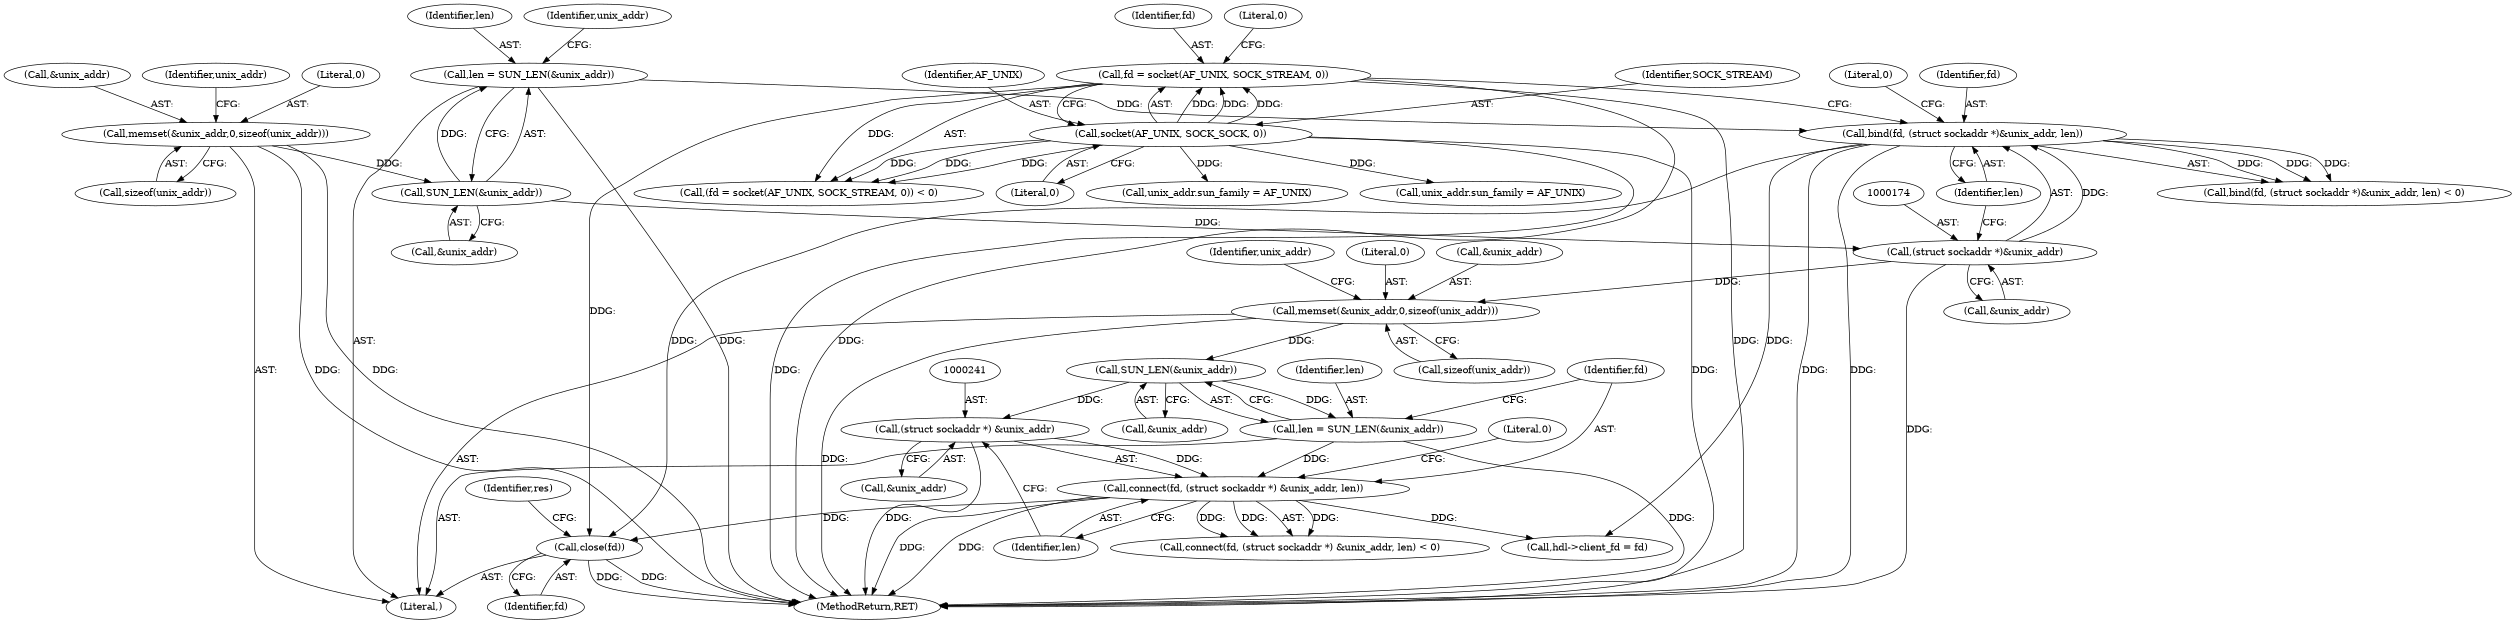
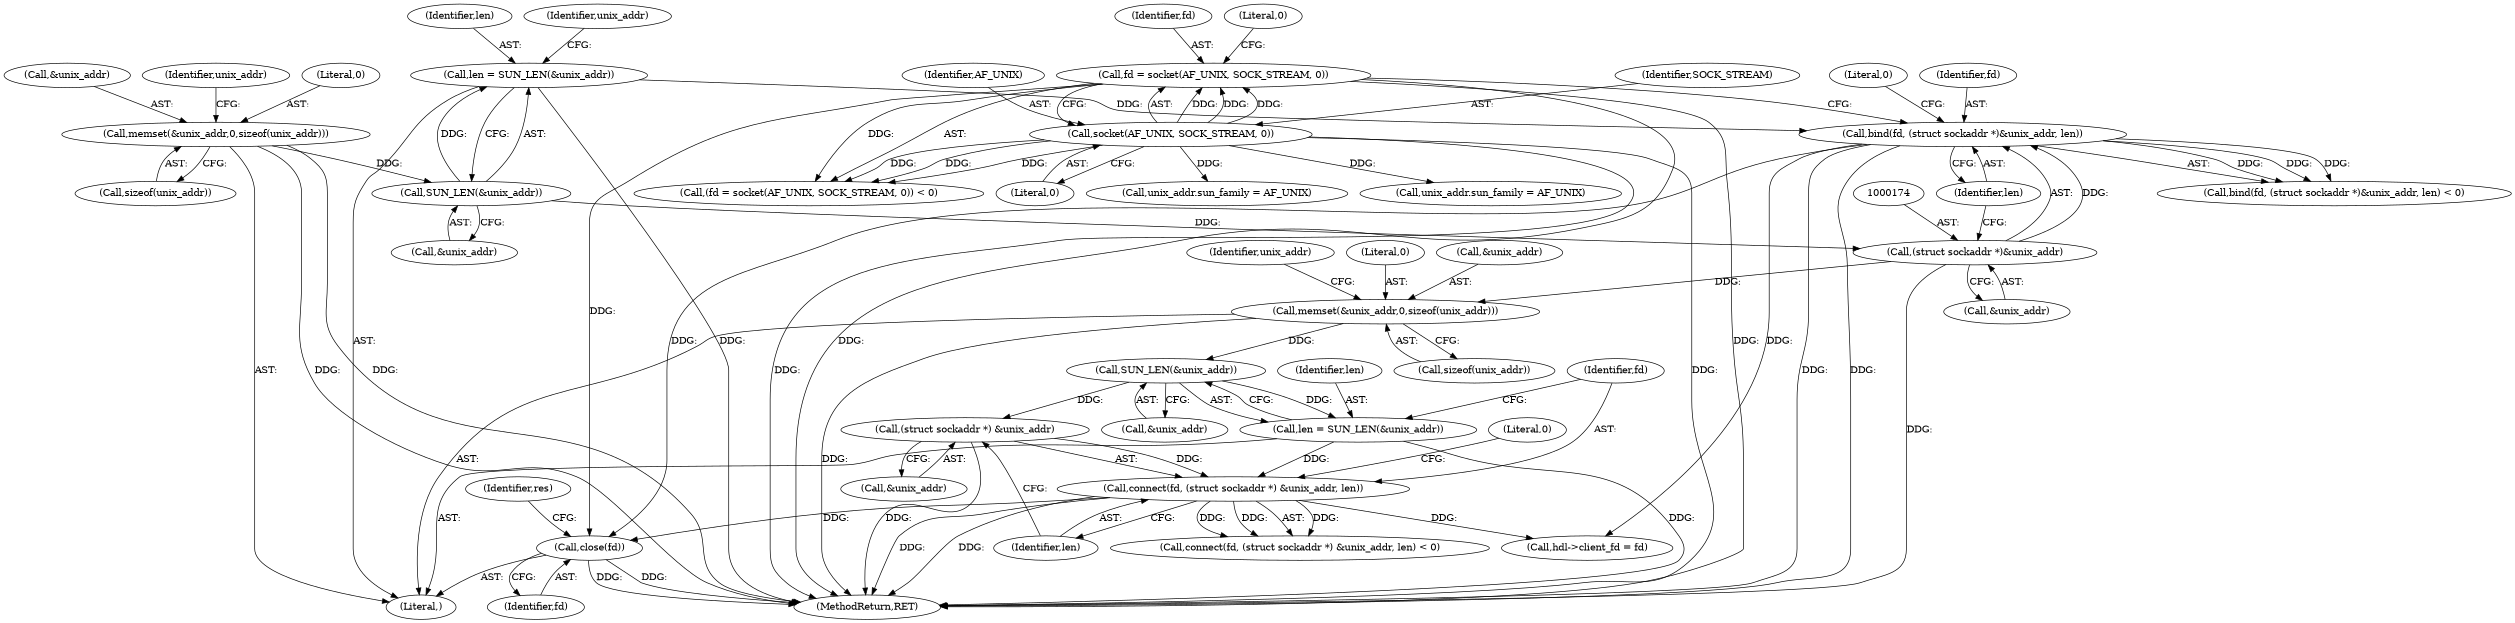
node "(Call,socket(AF_UNIX, SOCK_SOCK, 0))": label "(Call,socket(AF_UNIX, SOCK_SOCK, 0))" -> "(Call,socket(AF_UNIX, SOCK_STREAM, 0))"
node "1000241": removed
